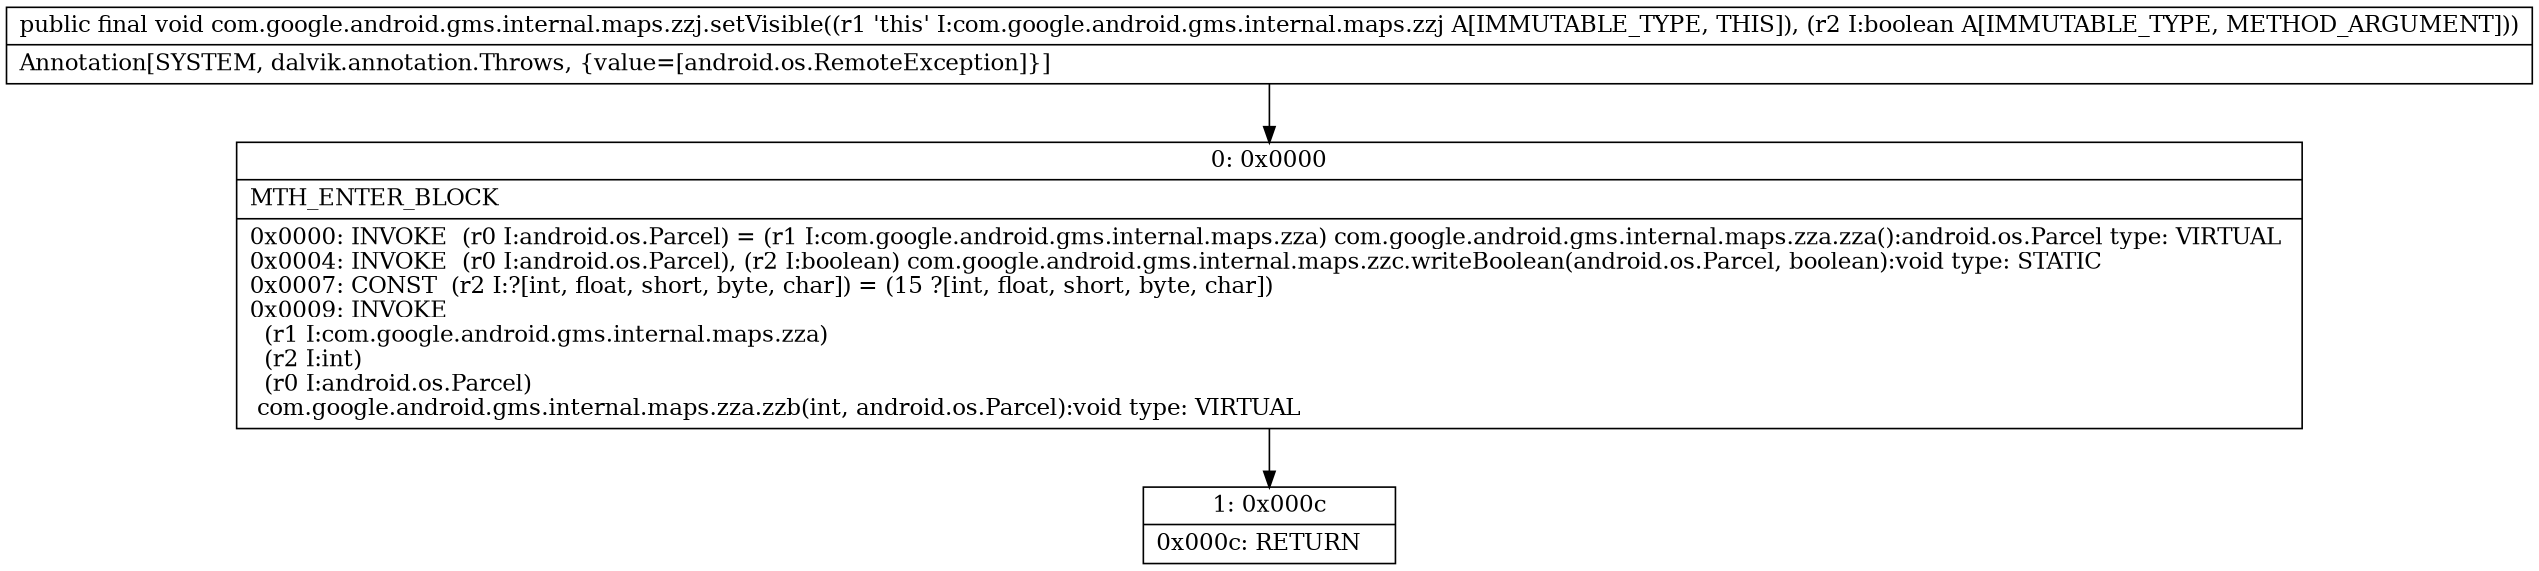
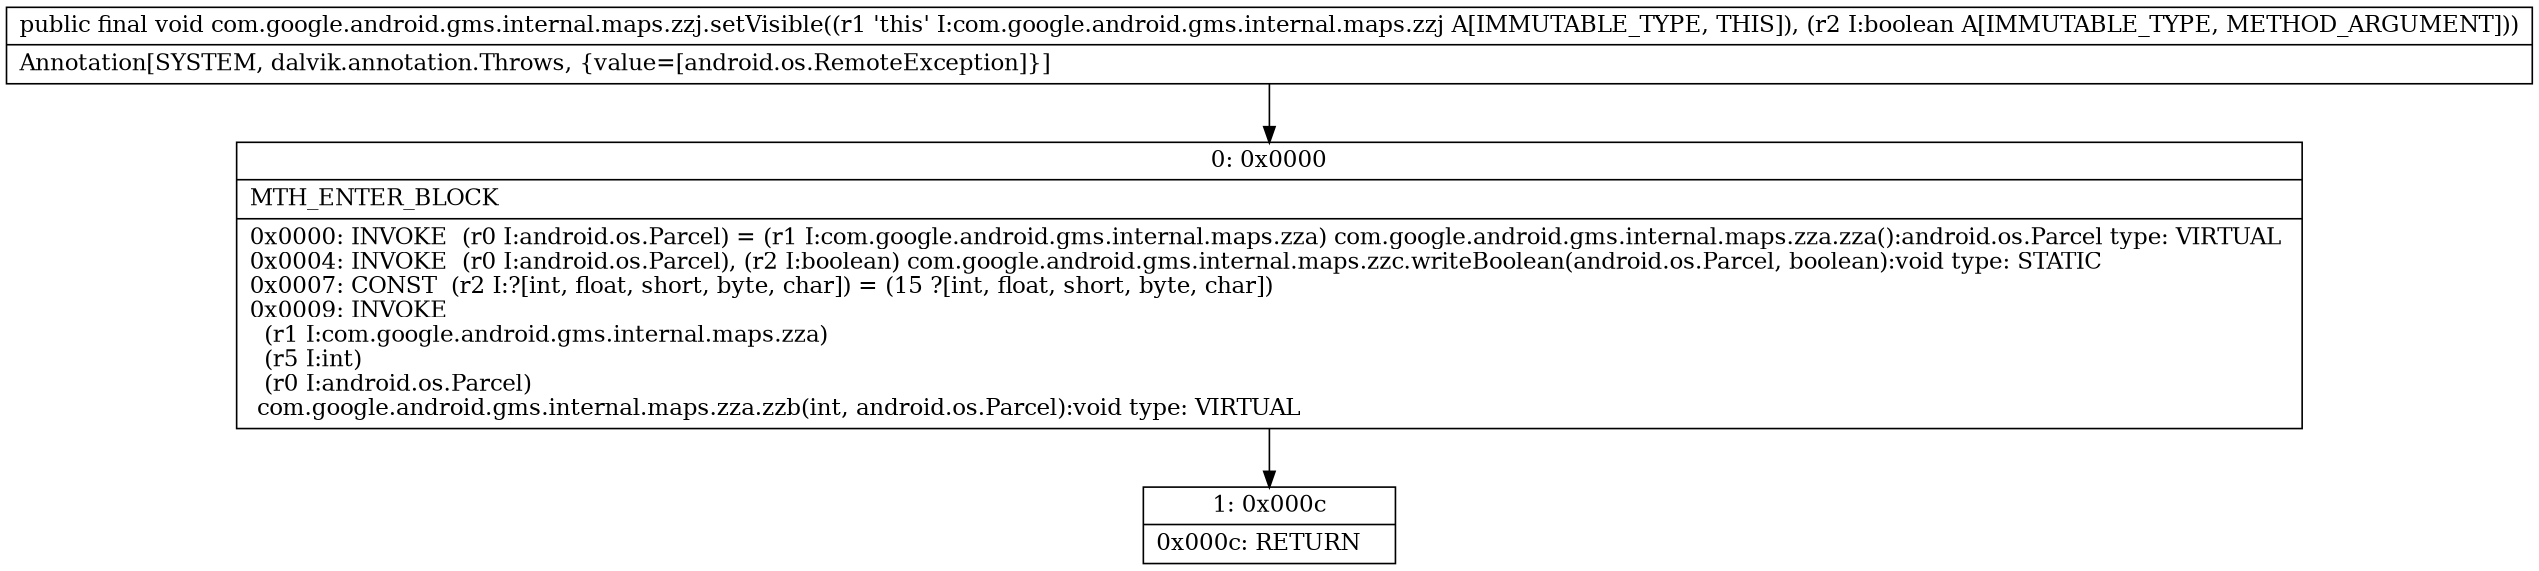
node "0: 0x0000": text "(r2 I:int)" -> "(r5 I:int)"
